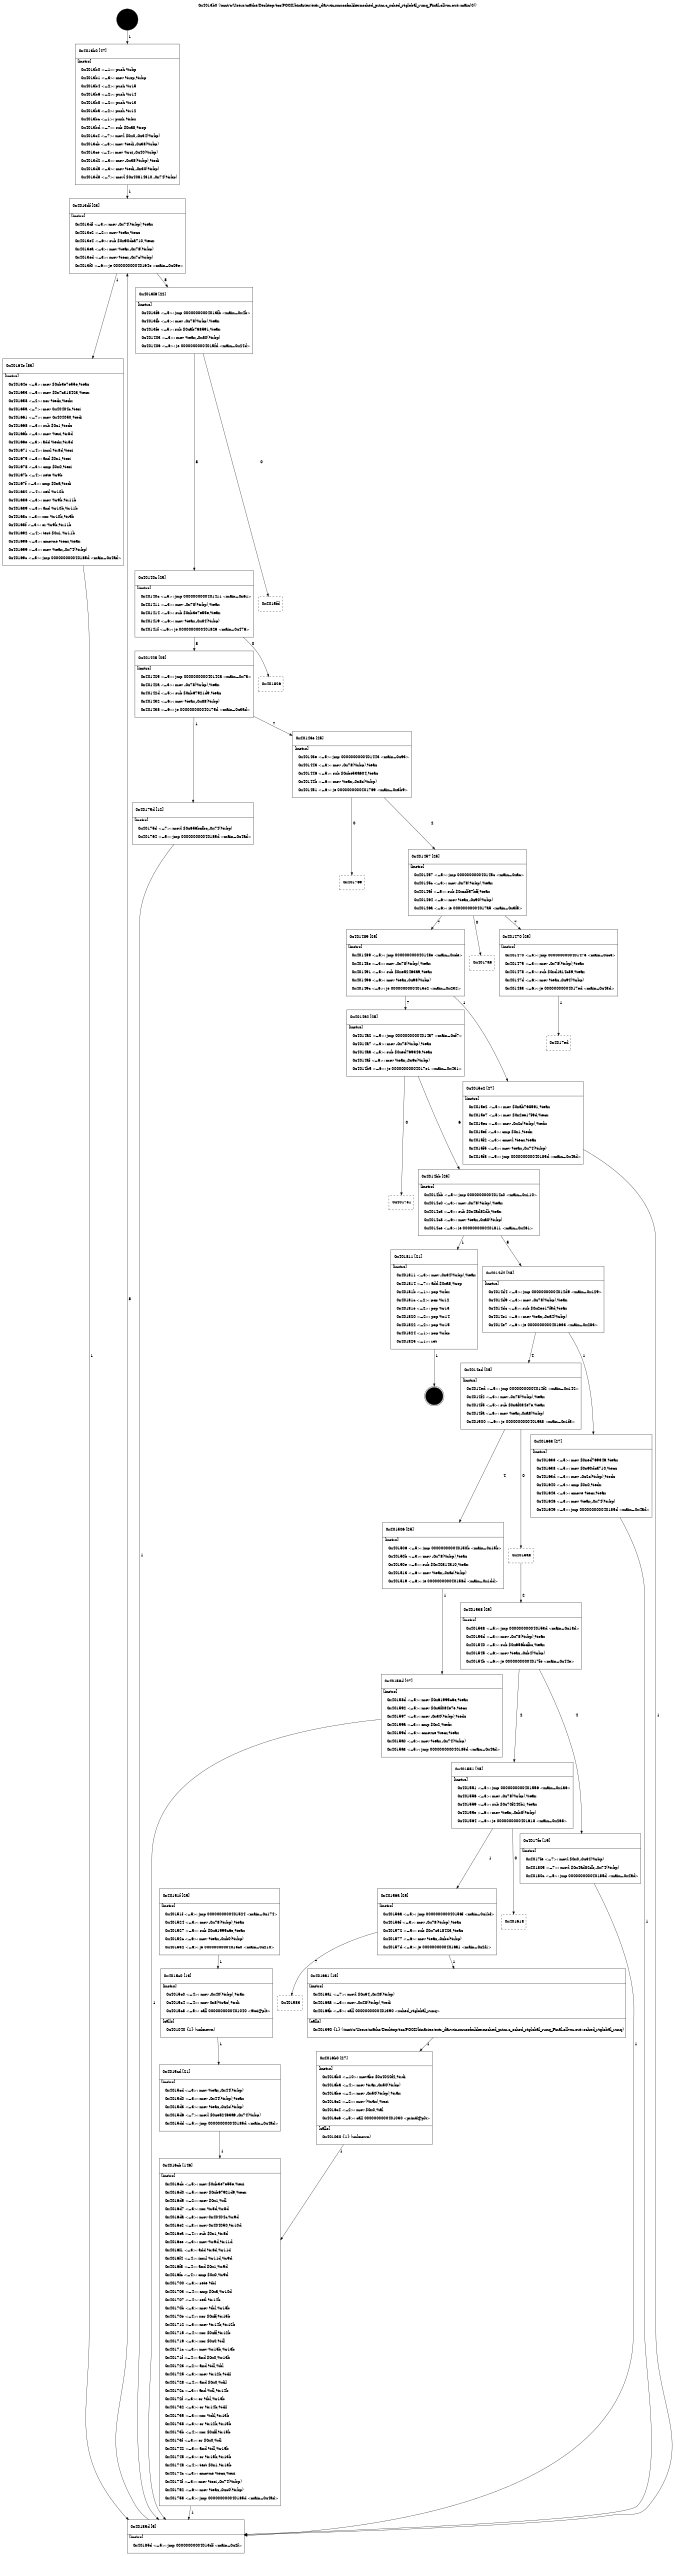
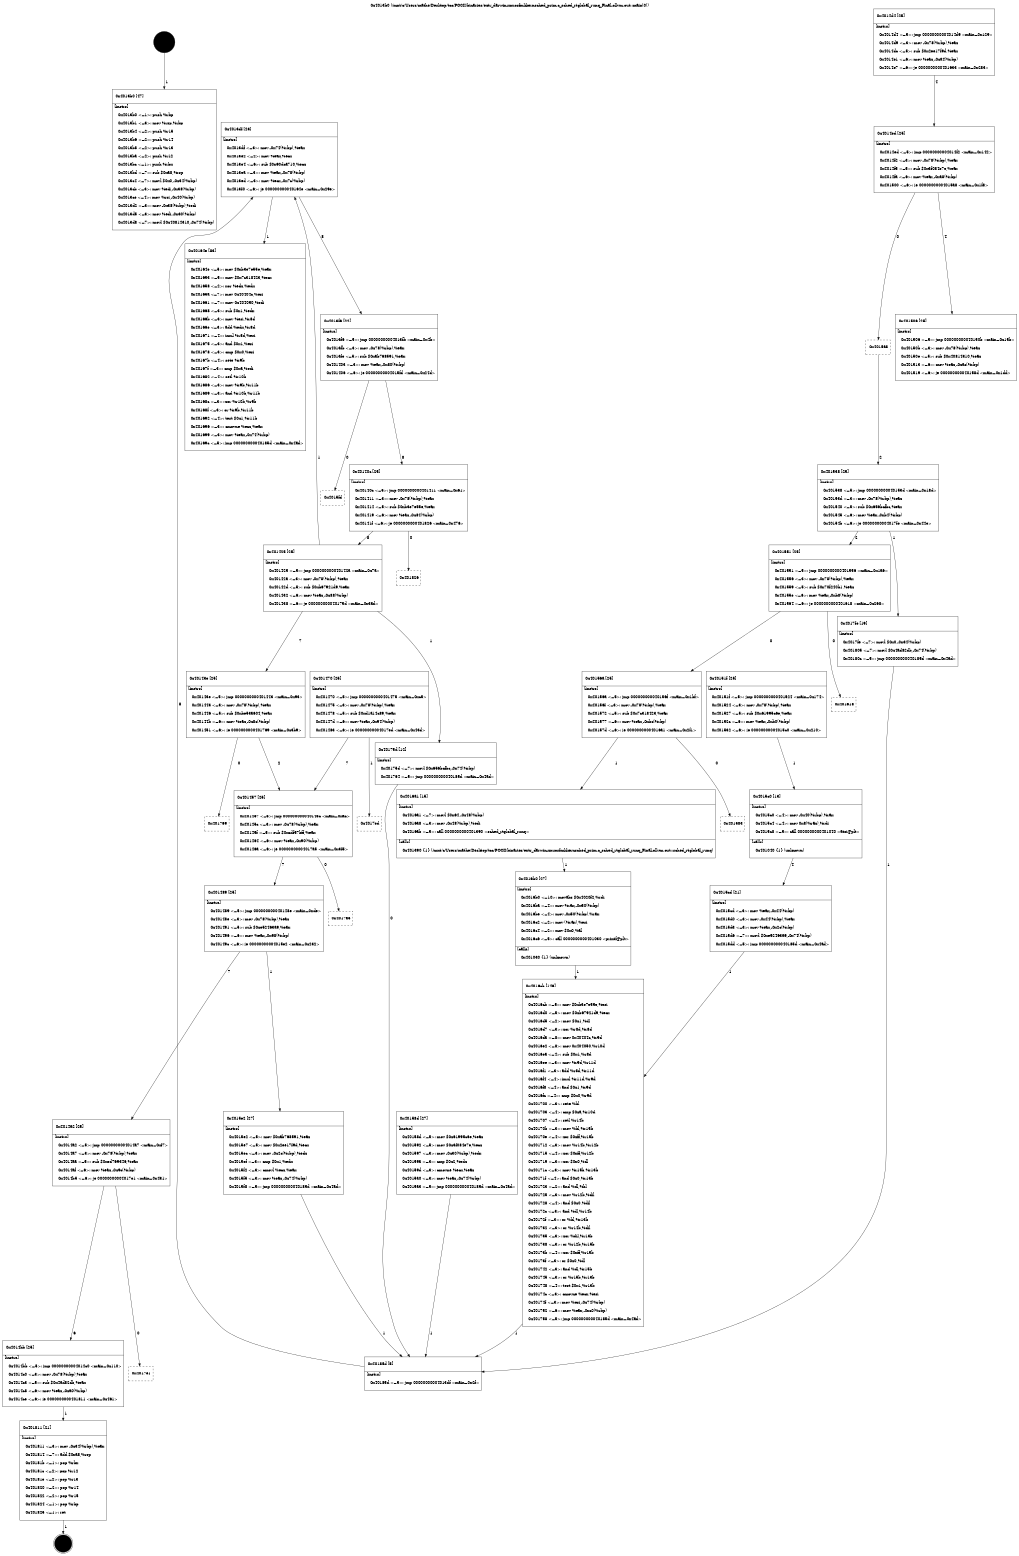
edge "0x4013b0 [47]" -> "0x4013df [23]": now "0x401425 [25]" -> "0x4013df [23]"
edge "0x401457 [25]" -> "0x401470 [25]": reversed
edge "0x4014bb [25]" -> "0x4014d4 [25]": removed, label "5"
node "0x401633 [27]": removed
edge "0x40164e [83]" -> "0x40185d [5]": removed, label "1"
edge "0x40175d [12]" -> "0x40185d [5]": label " 1" -> " 0"
edge "0x401506 [25]" -> "0x40158d [27]": removed, label "1"
edge "0x401538 [25]" -> "0x4017fe [19]": label " 4" -> " 1"
edge "0x401551 [25]" -> "0x40156a [25]": label " 1" -> " 0"
edge "0x40156a [25]" -> "0x401583": label " 7" -> " 0"
edge "0x4015c0 [13]" -> "0x4015cd [21]": label " 1" -> " 4"
